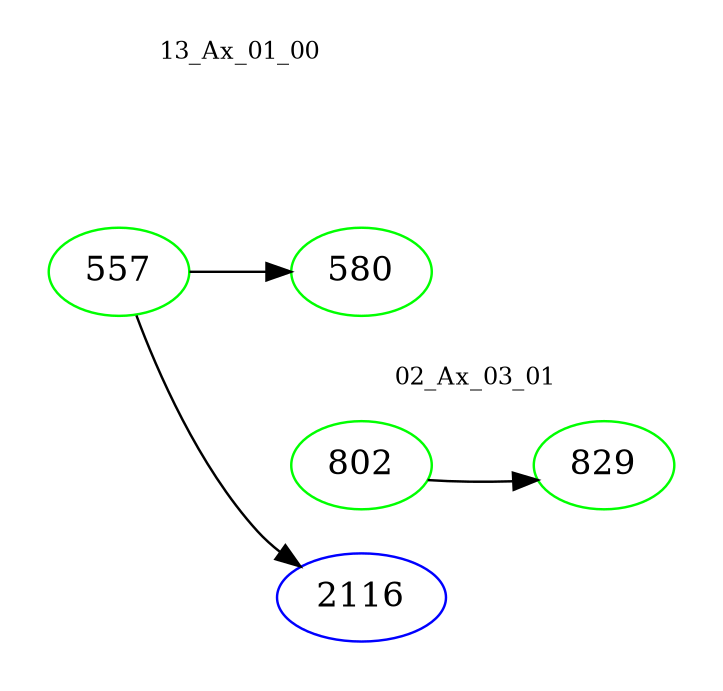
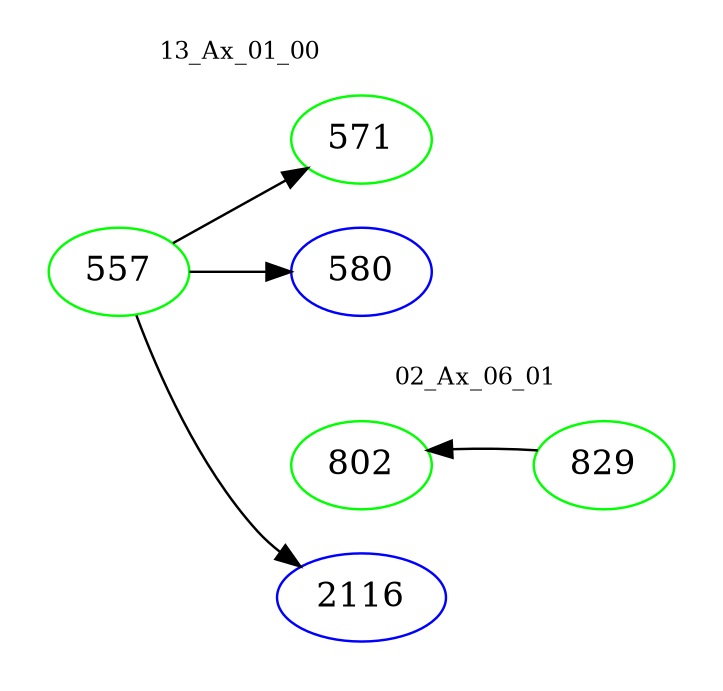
node "571": added
node "580": color green -> blue
cluster "02_Ax_03_01": label "02_Ax_03_01" -> "02_Ax_06_01"
edge "802" -> "829": reversed
